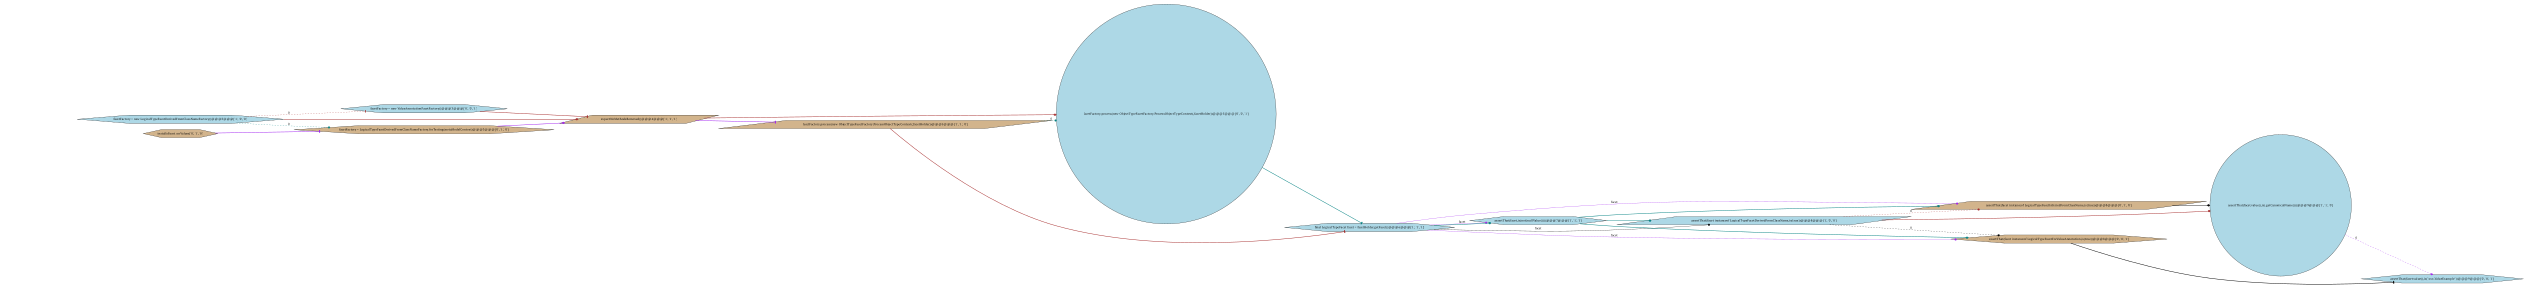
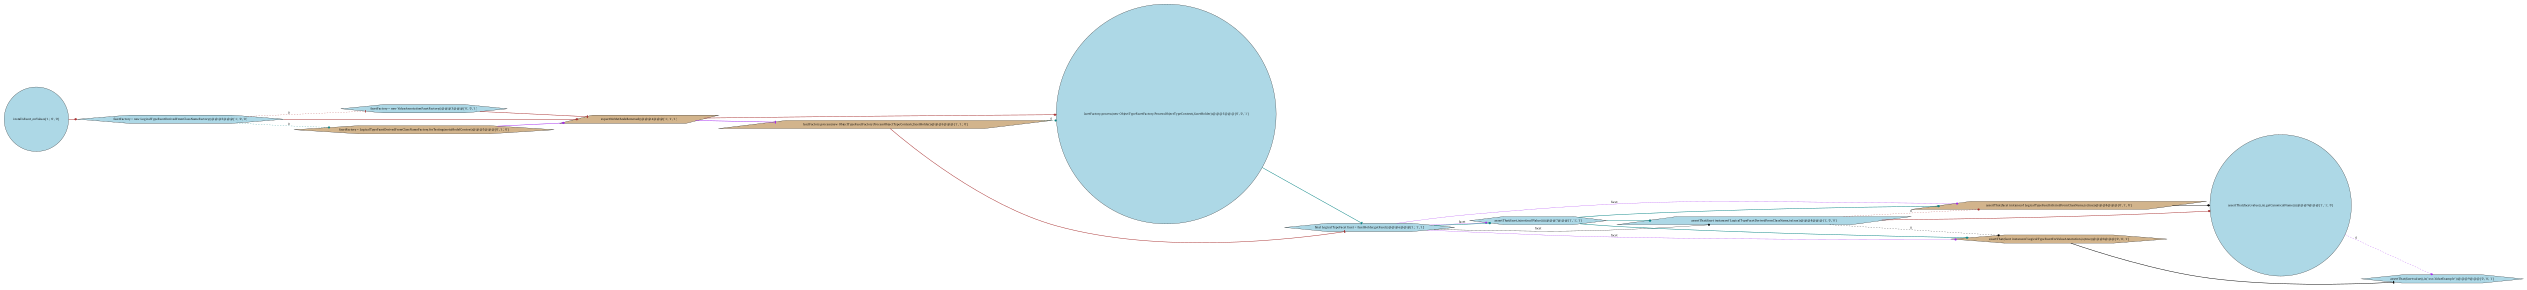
node "installsFacet_onValues['1', '0', '0']": added
node "installsFacet_onValues['0', '1', '0']": removed
